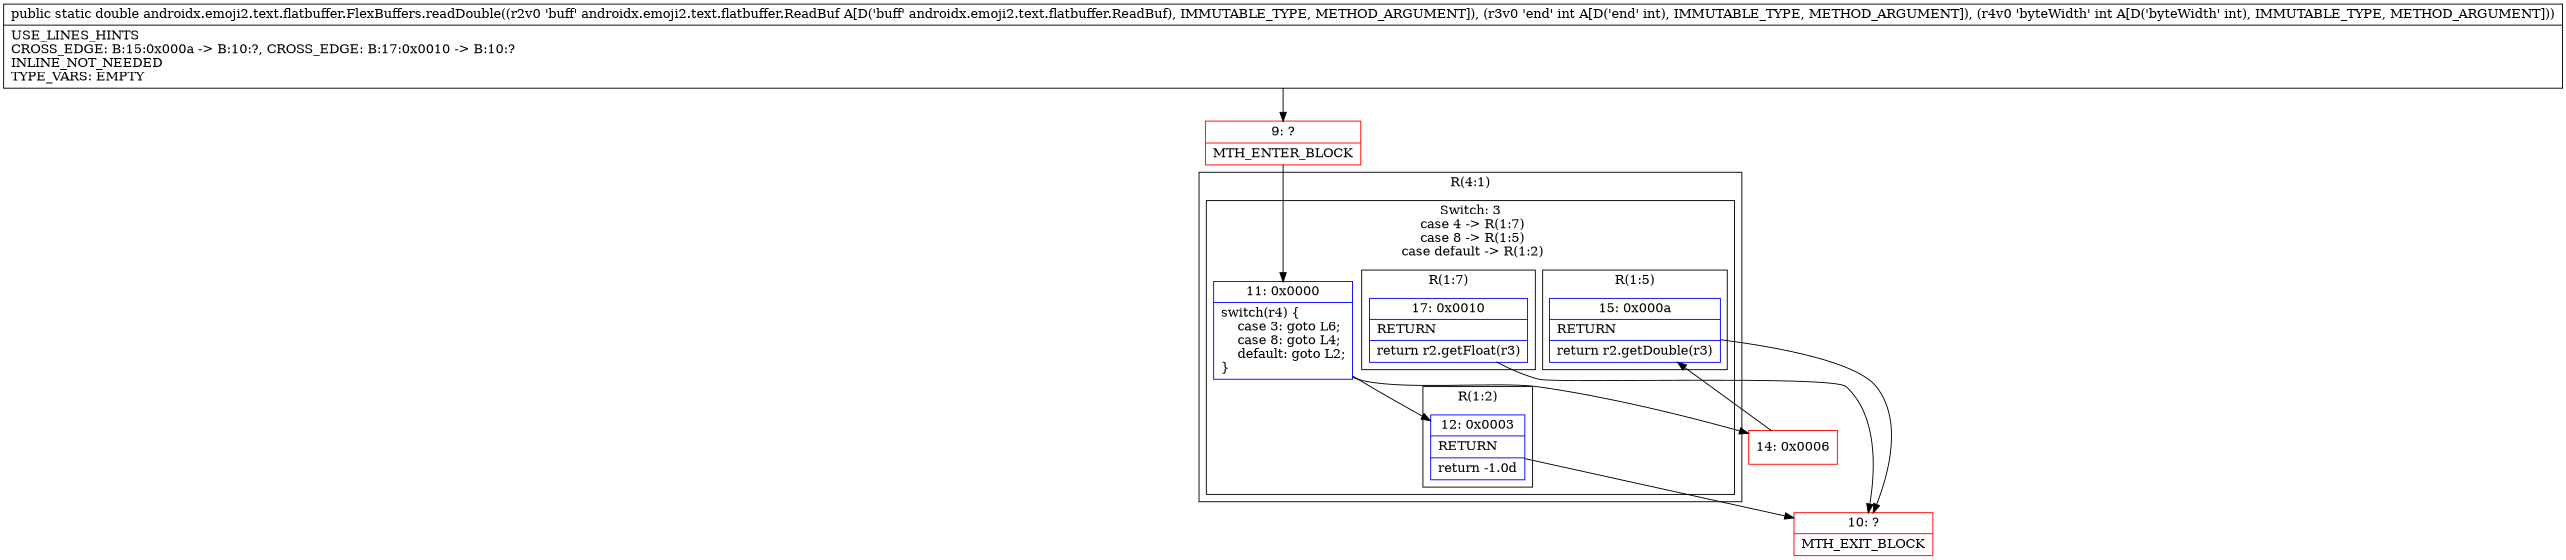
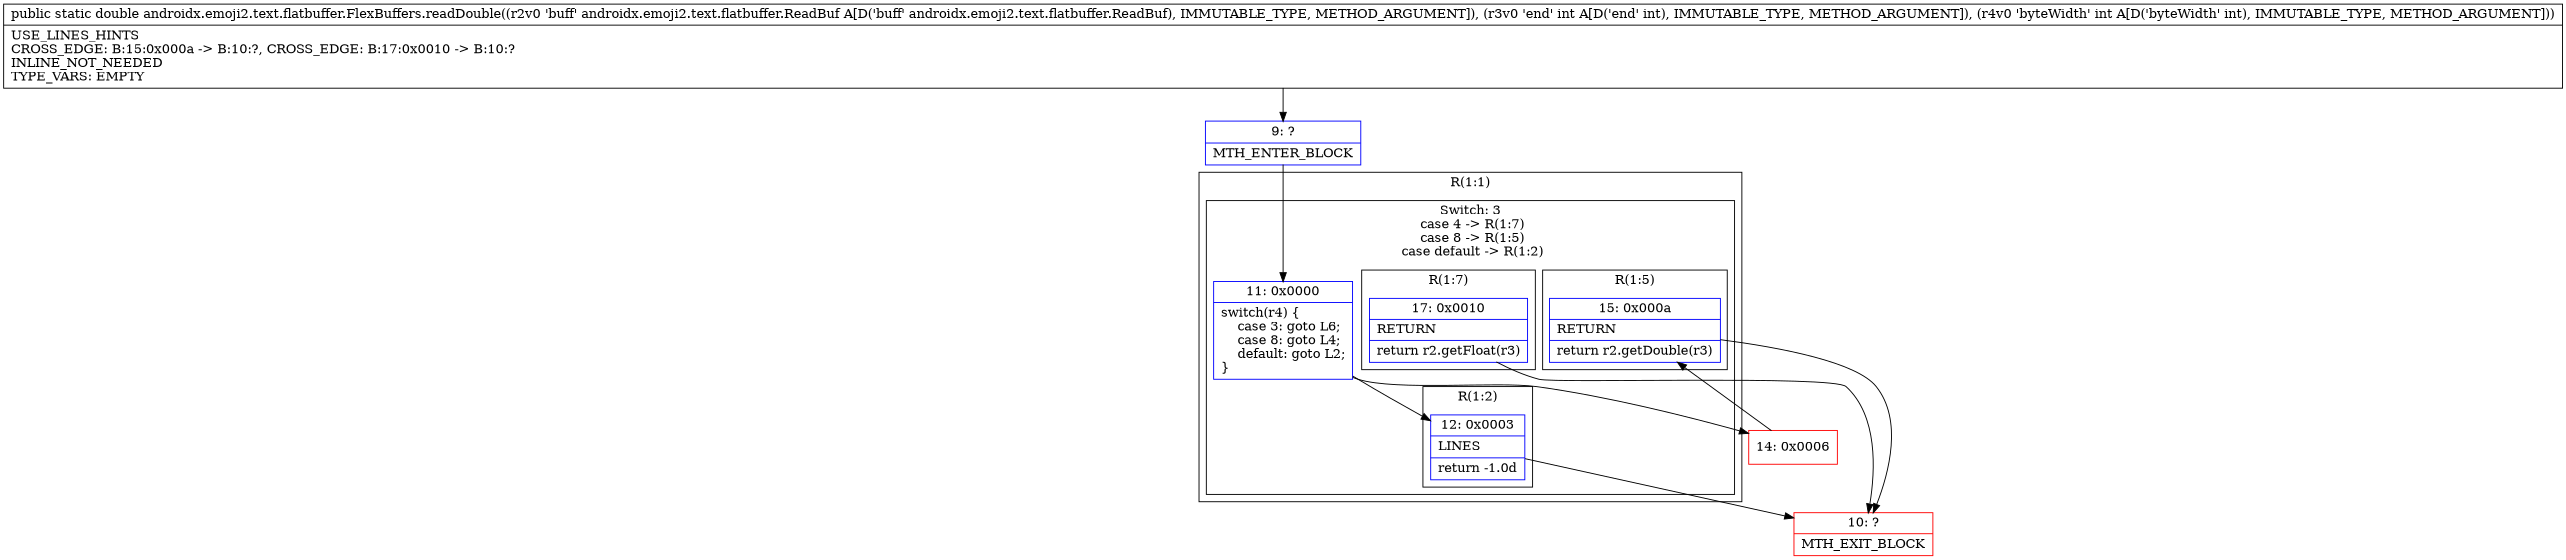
node "9: ?": color red -> blue
cluster "R(4:1)": label "R(4:1)" -> "R(1:1)"
node "12: 0x0003": text "RETURN" -> "LINES"
